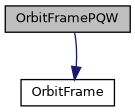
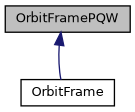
edge "OrbitFramePQW" -> "OrbitFrame": reversed
